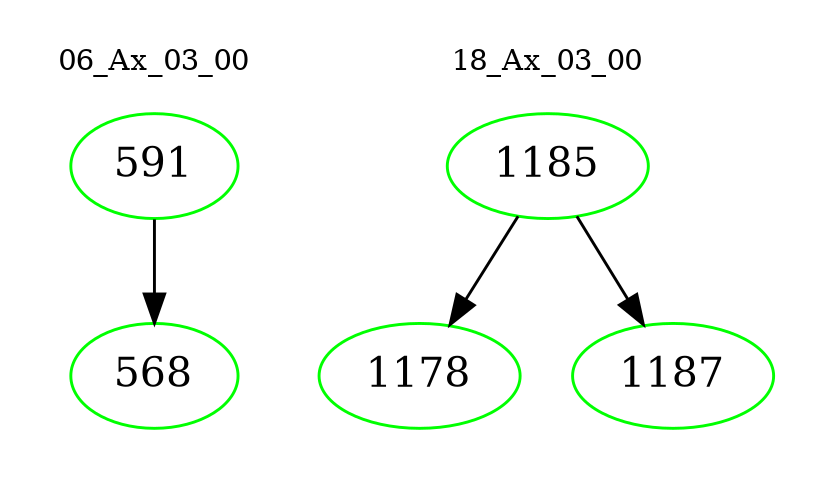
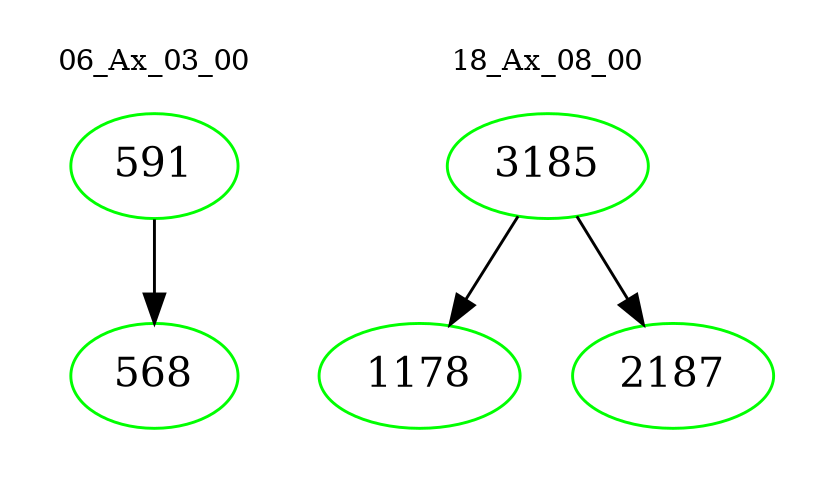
cluster "18_Ax_03_00": label "18_Ax_03_00" -> "18_Ax_08_00"
node "1185": label "1185" -> "3185"
node "1187": label "1187" -> "2187"
